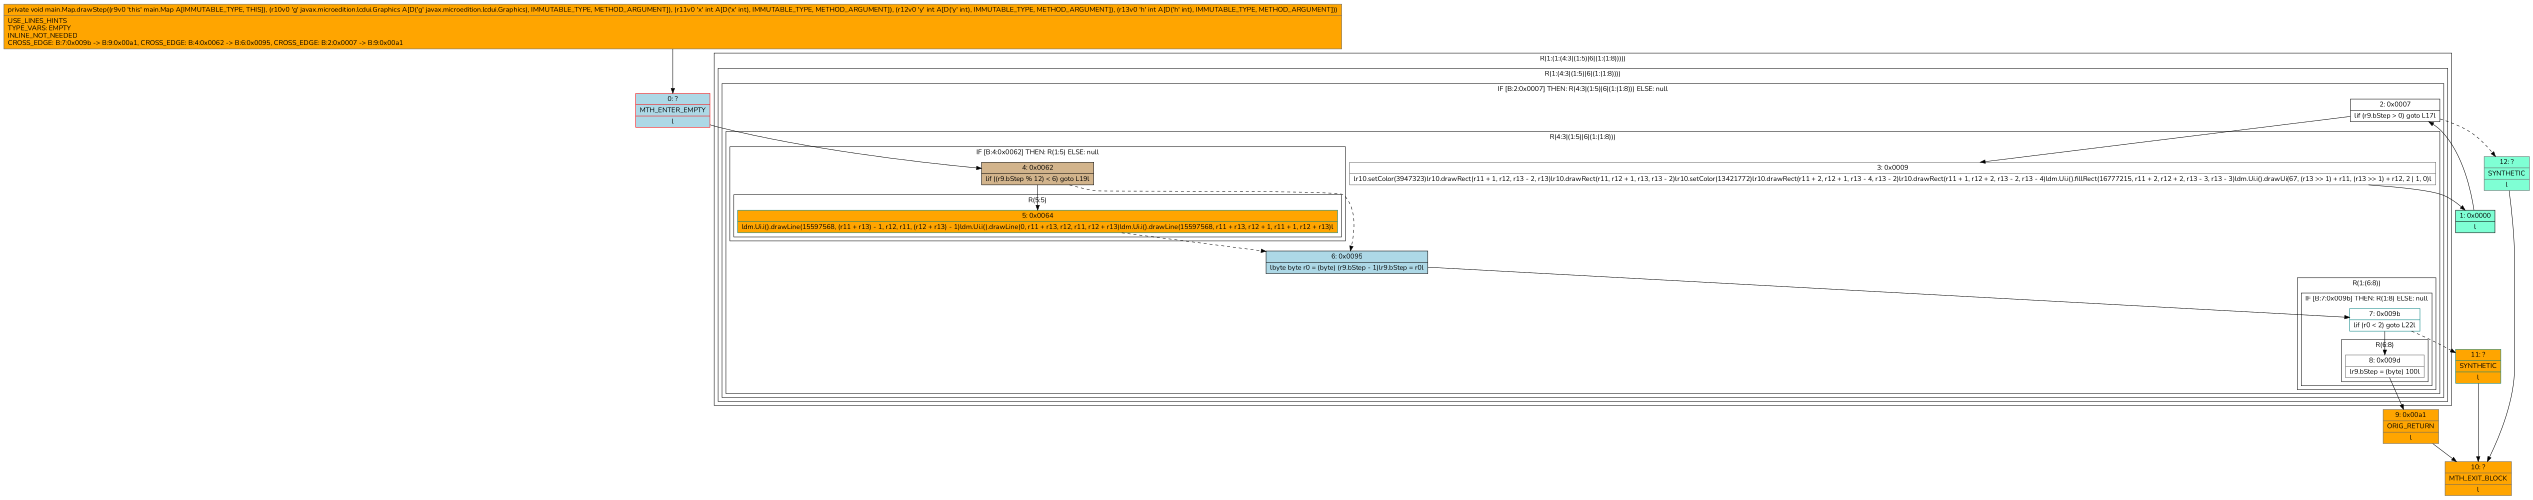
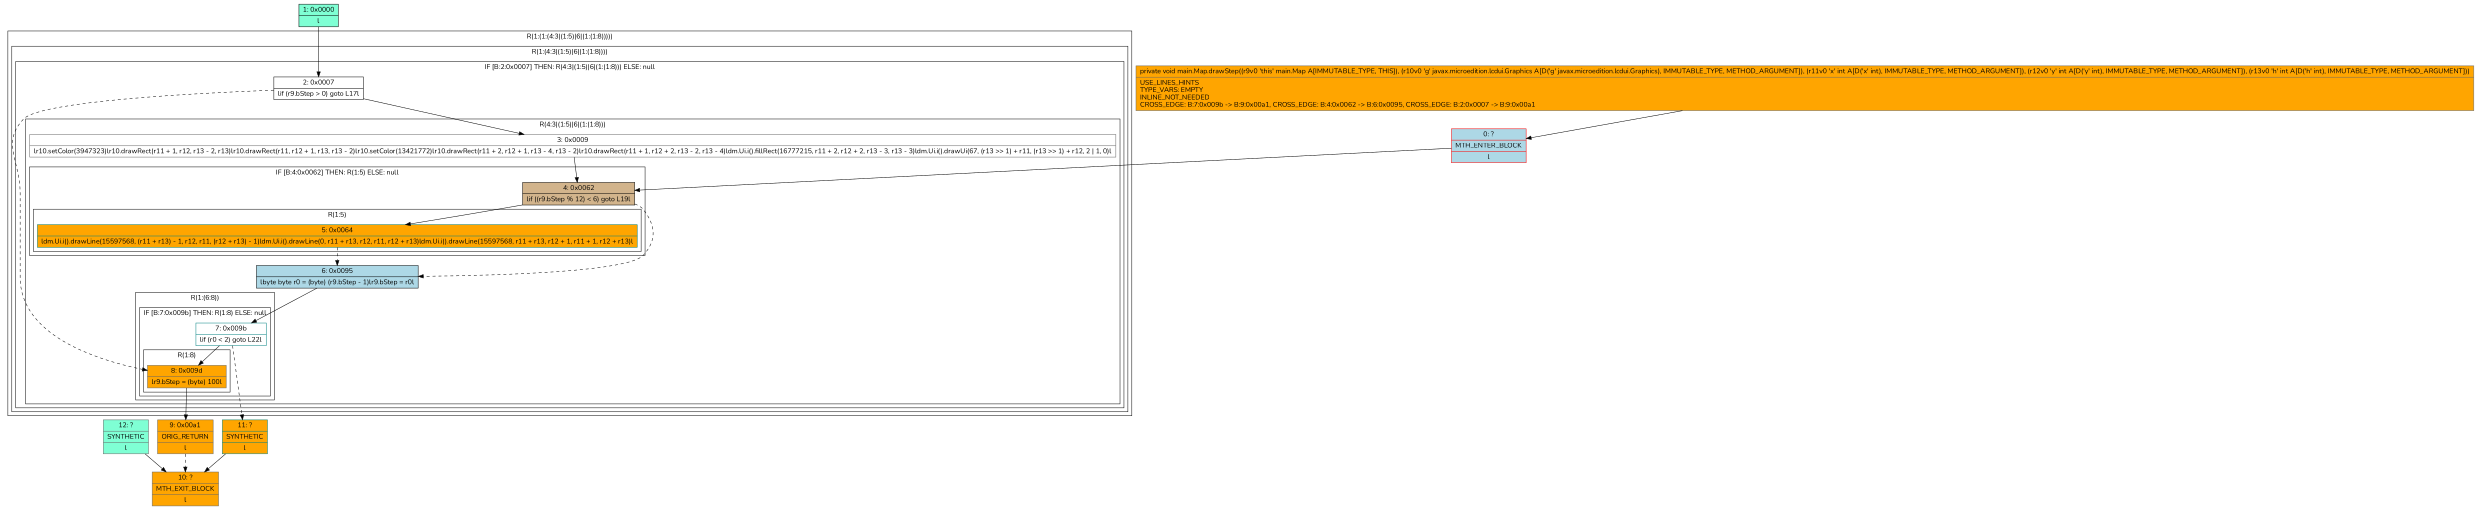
node "0: ?": text "MTH_ENTER_EMPTY" -> "MTH_ENTER_BLOCK"
edge "2: 0x0007" -> "12: ?": now "2: 0x0007" -> "8: 0x009d"
edge "3: 0x0009" -> "1: 0x0000": now "3: 0x0009" -> "4: 0x0062"
cluster "R(5:5)": label "R(5:5)" -> "R(1:5)"
cluster "R(6:8)": label "R(6:8)" -> "R(1:8)"
node "8: 0x009d": fillcolor white -> orange
edge "9: 0x00a1" -> "10: ?": style solid -> dashed
